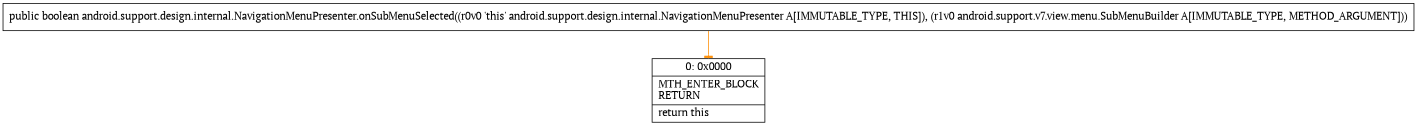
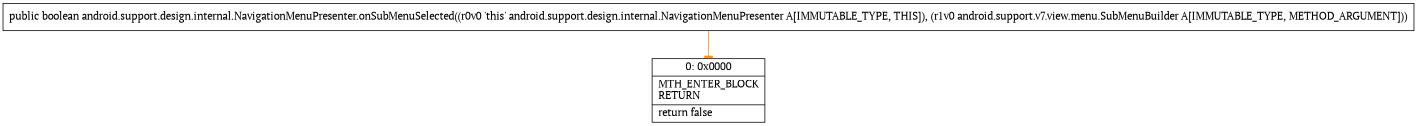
node "0: 0x0000": text "return this" -> "return false"
